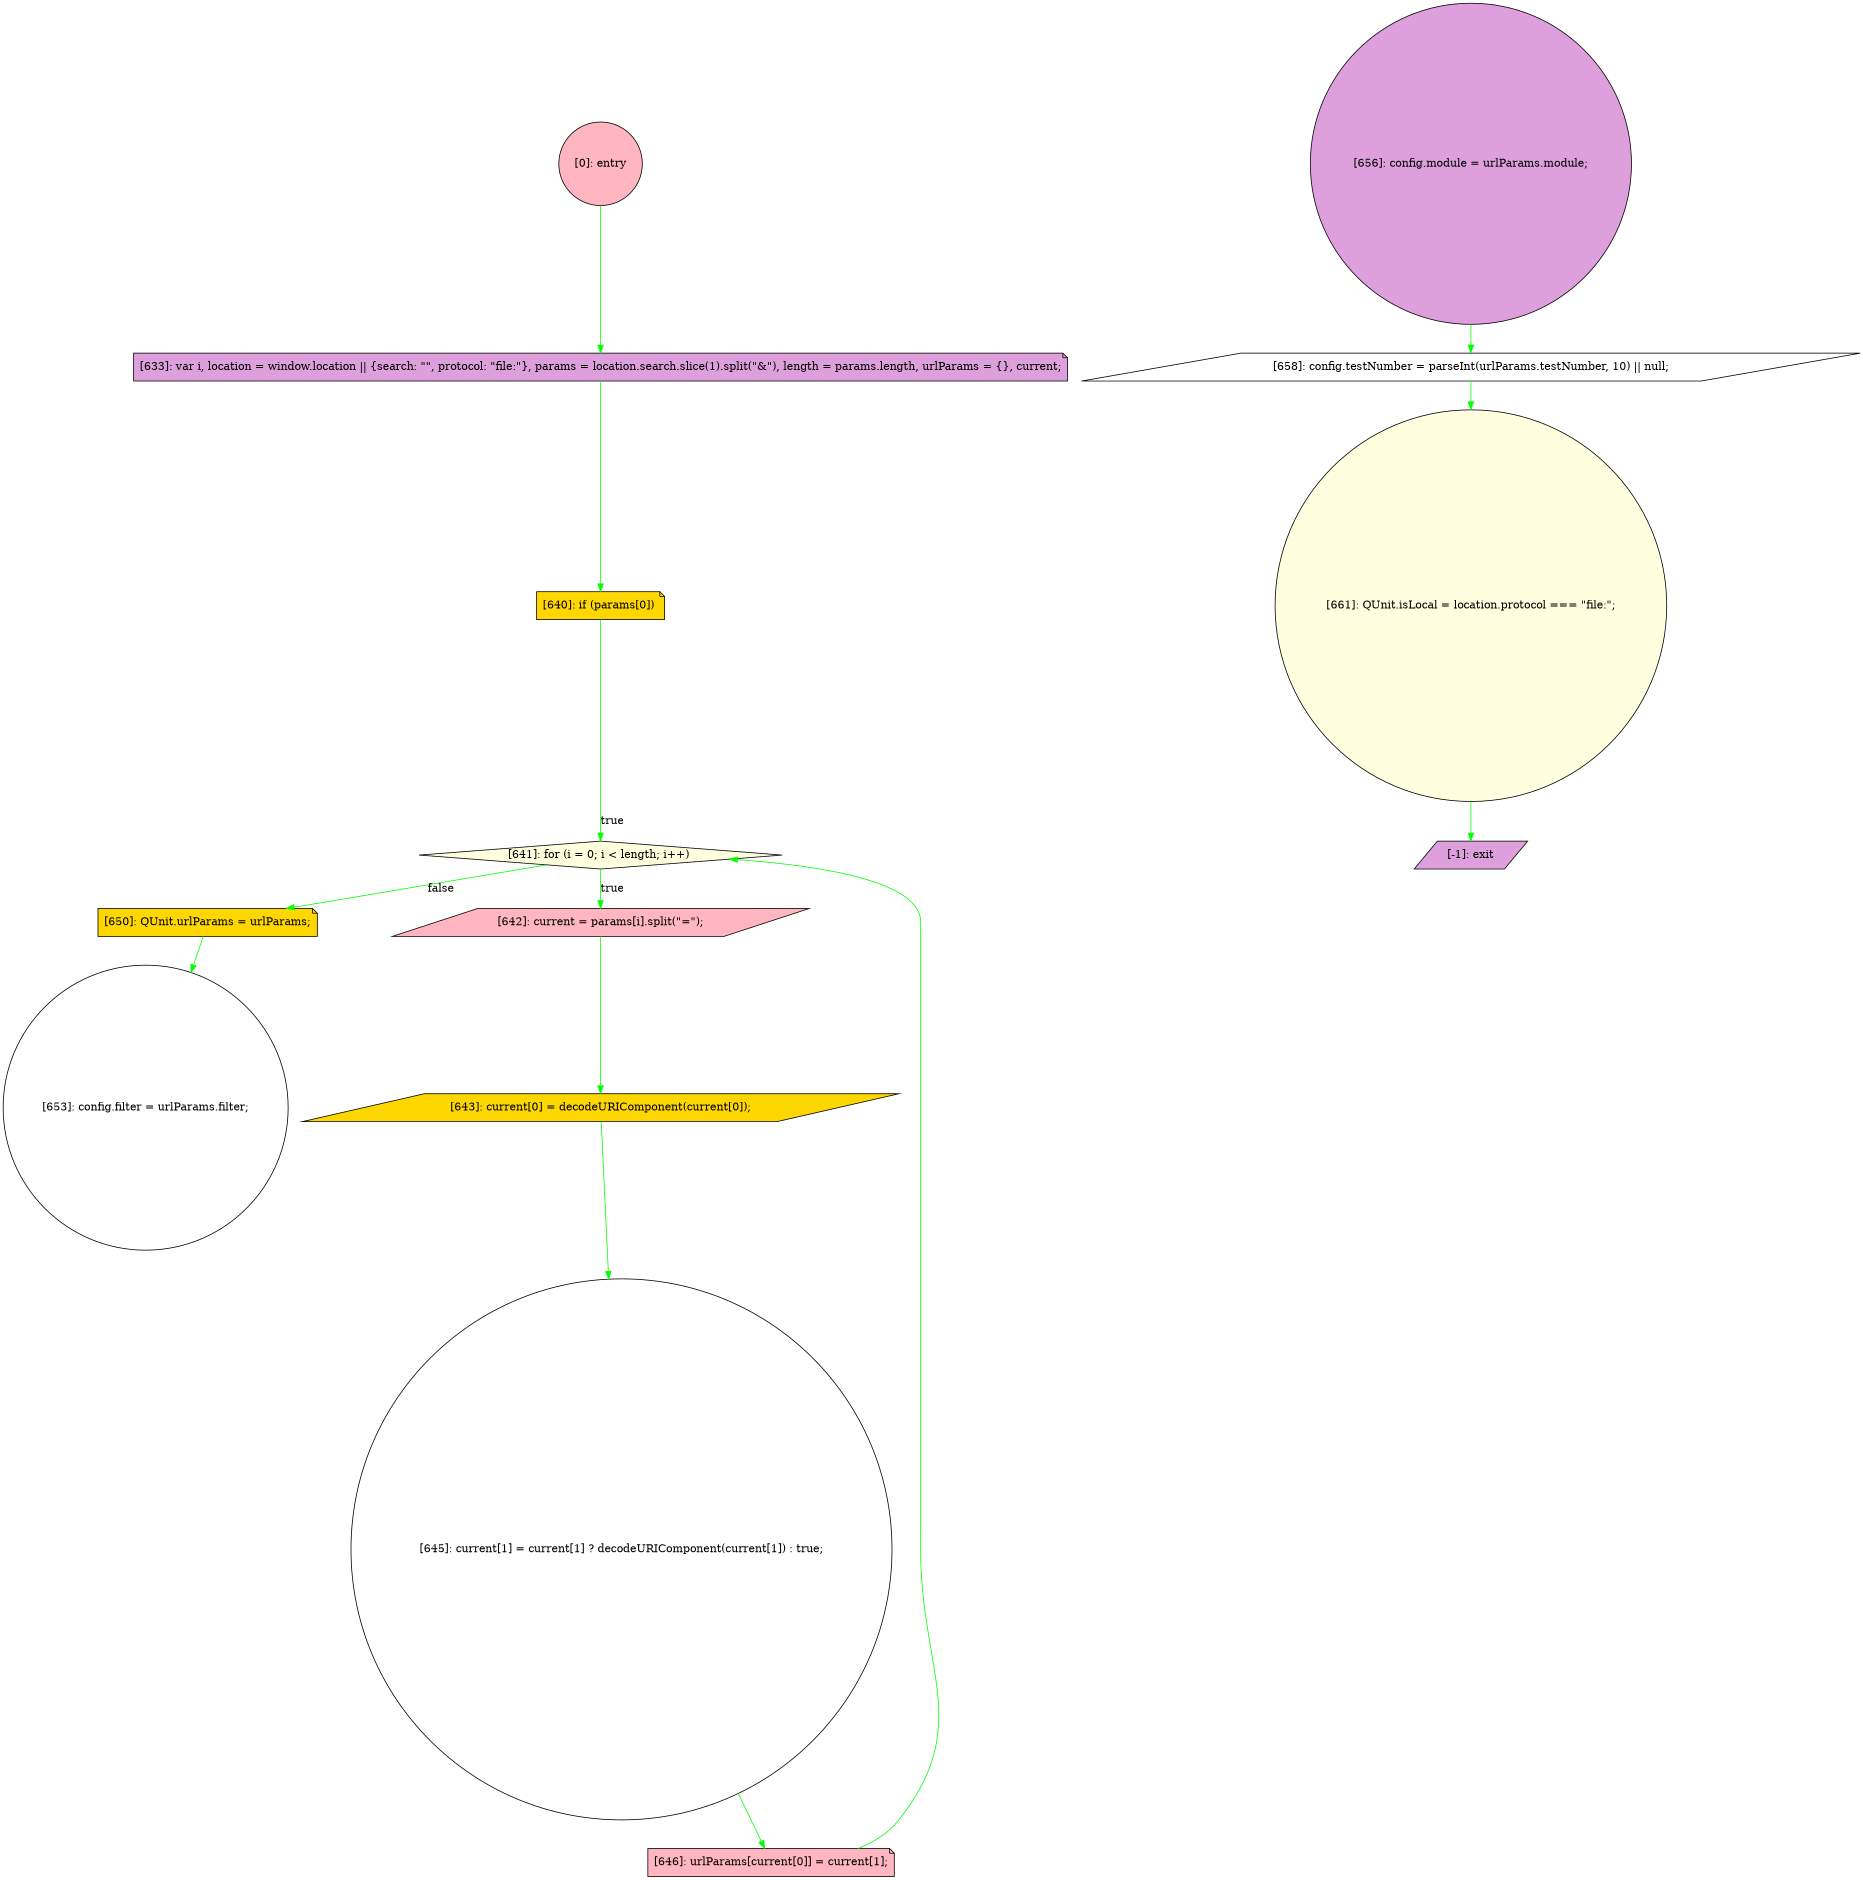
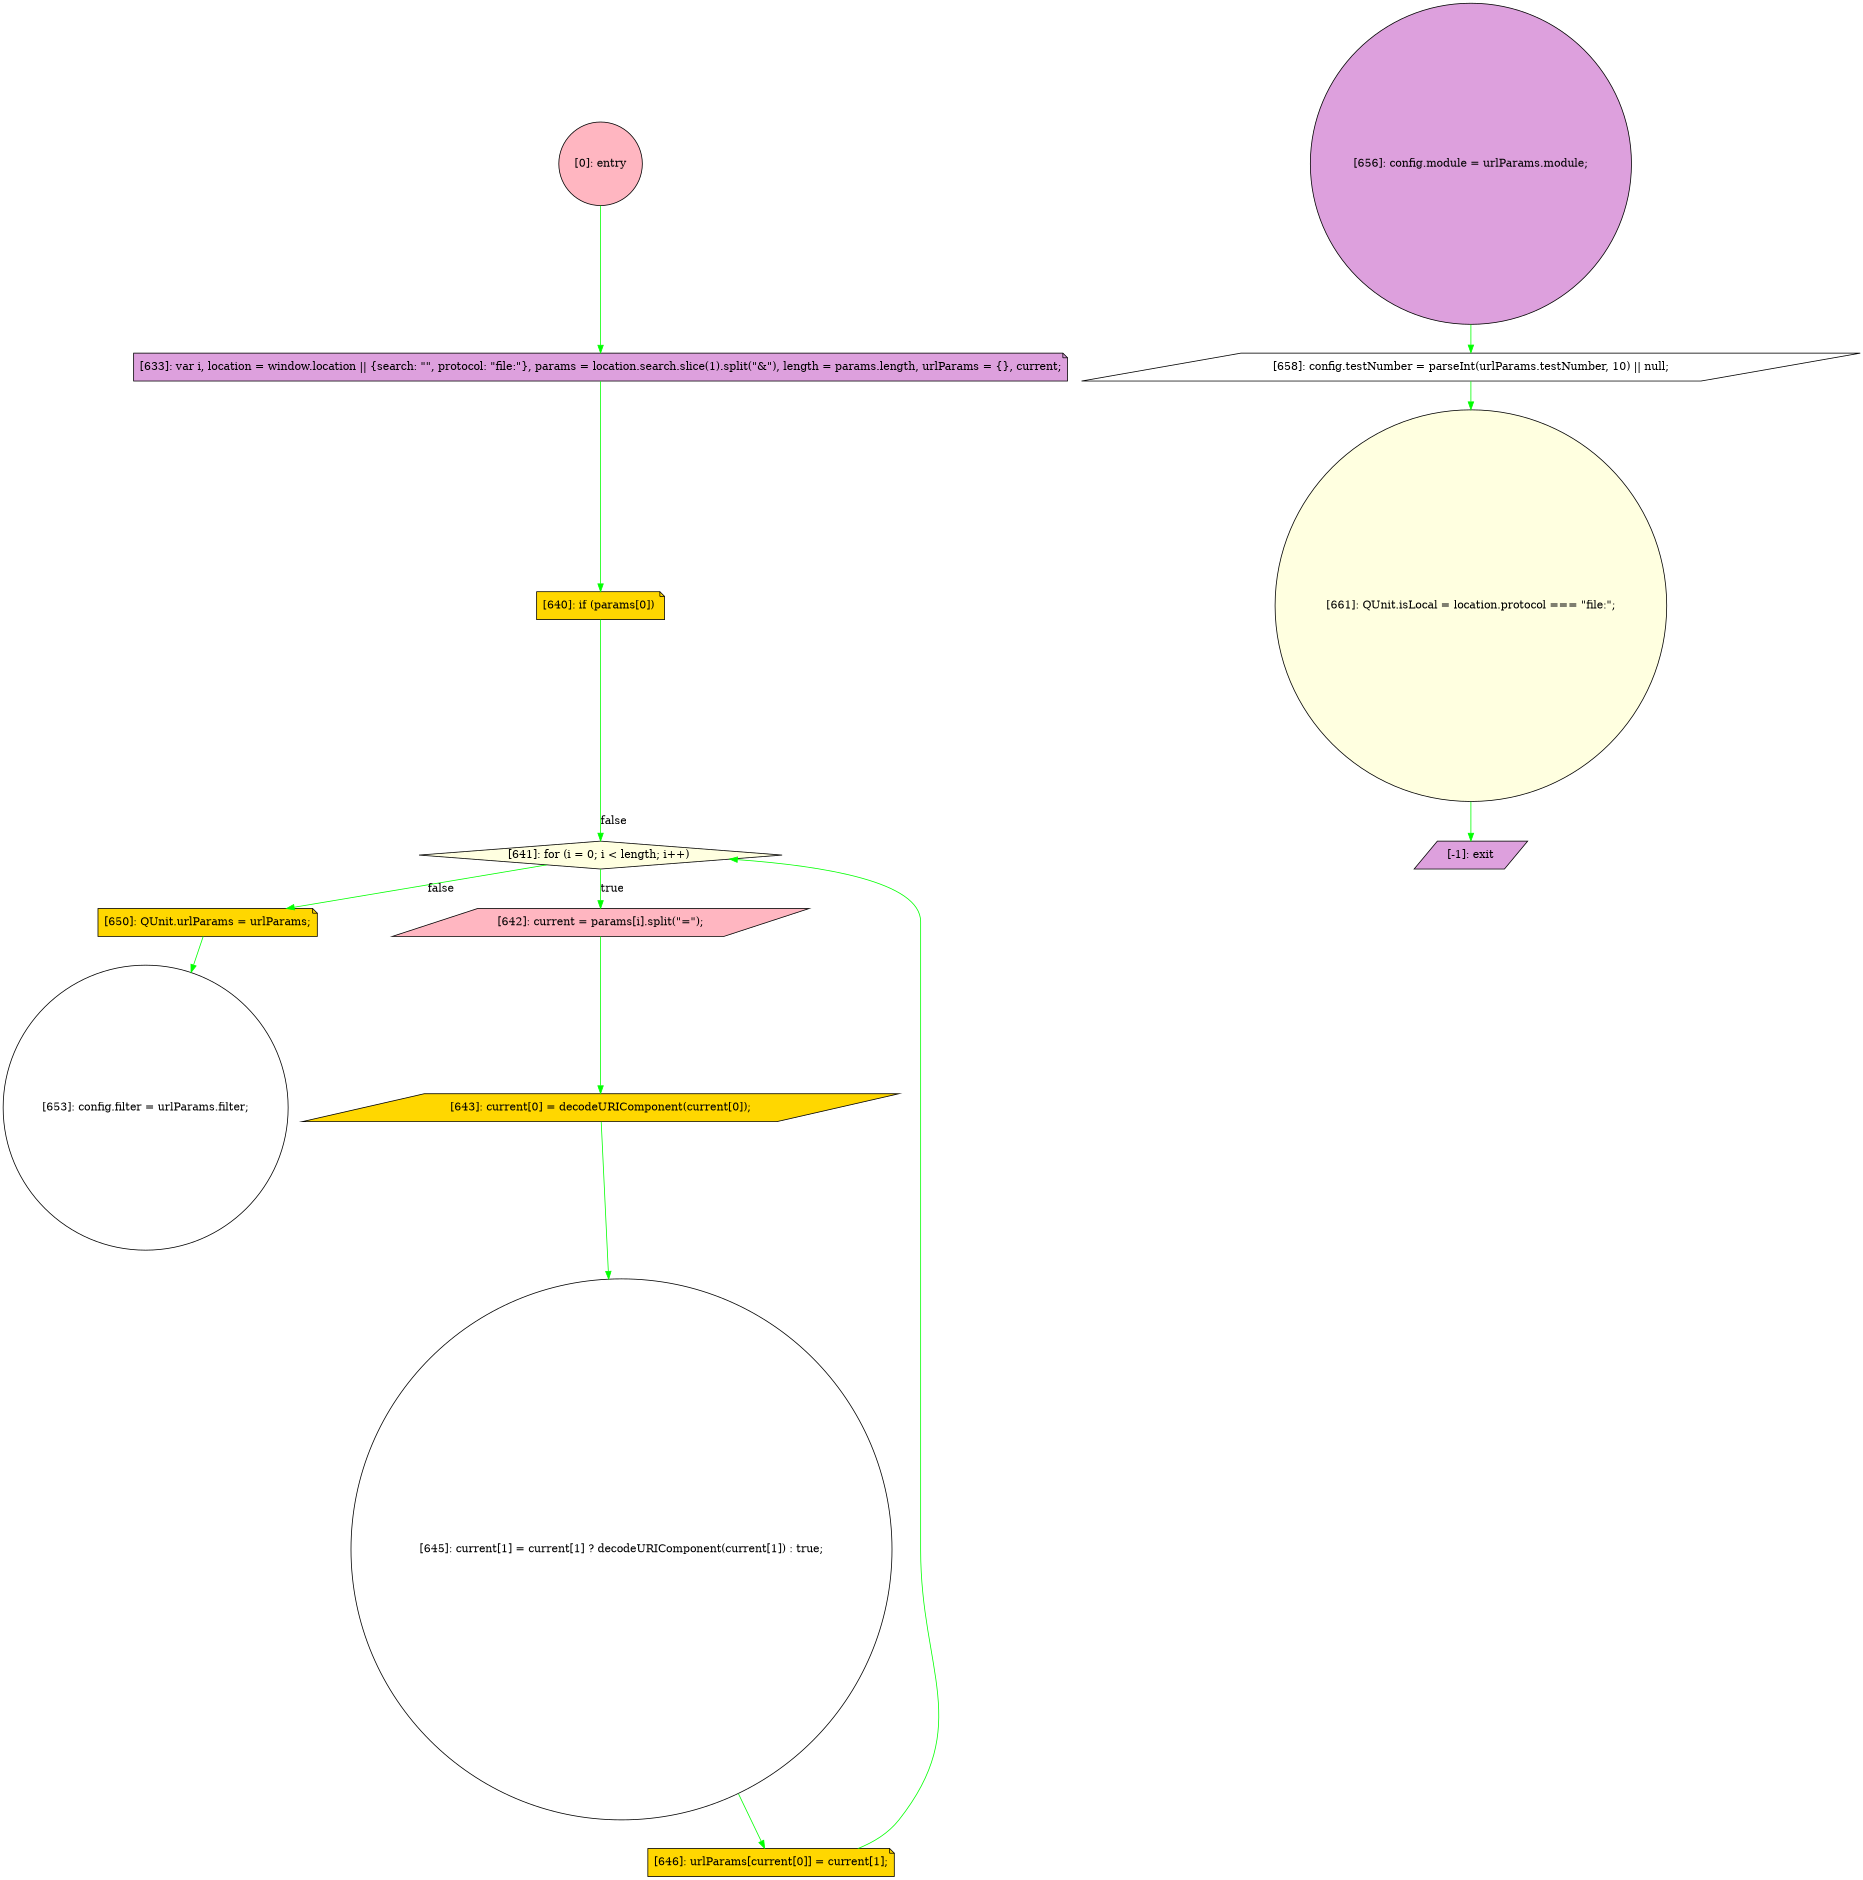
edge "[640]: if (params[0])" -> "[641]: for (i = 0; i < length; i++)": label "true" -> "false"
node "[646]: urlParams[current[0]] = current[1];": fillcolor lightpink -> gold
